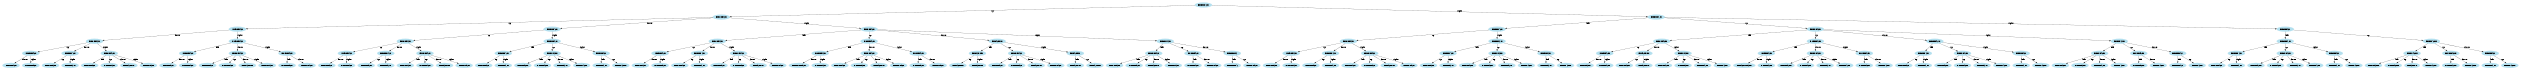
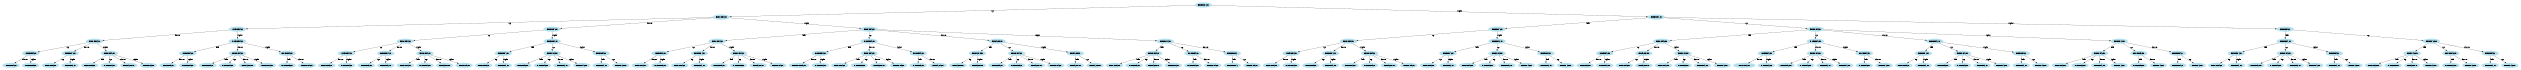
node "PKTIA ASN": label "PKTIA ASN" -> "PAKIS ASN"
node "ATKSIN ATSIN": label "ATKSIN ATSIN" -> "APK ATSIN"
node "P KAAISNT": label "P KAAISNT" -> "P PAKITNA"
